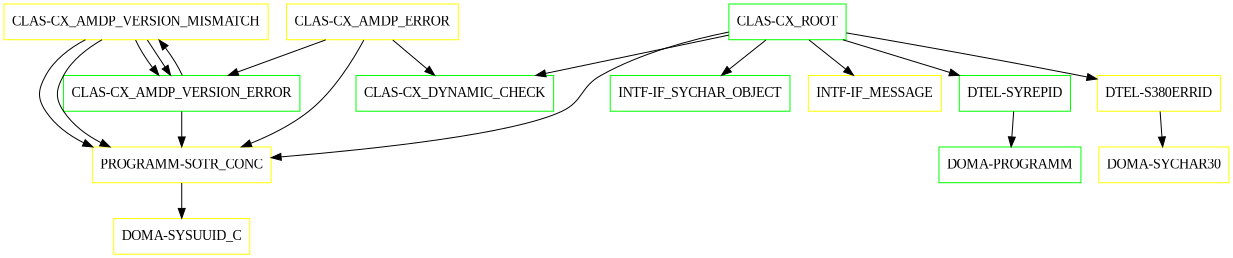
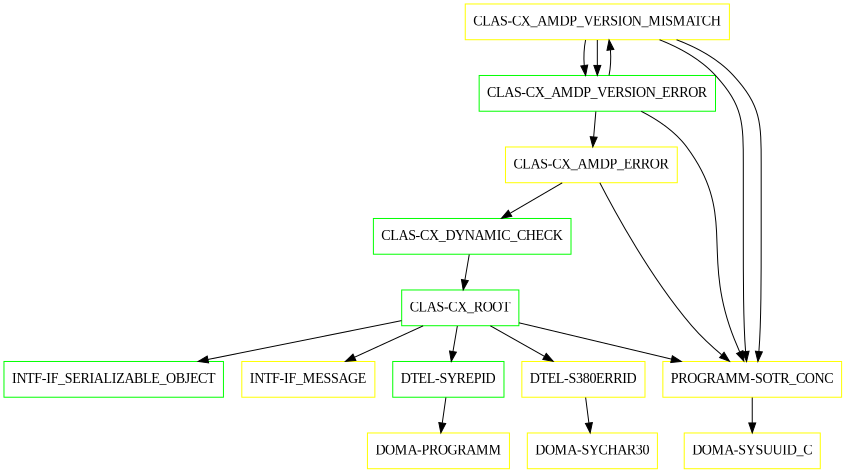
edge "CLAS-CX_AMDP_ERROR" -> "CLAS-CX_AMDP_VERSION_ERROR": reversed
edge "CLAS-CX_ROOT" -> "CLAS-CX_DYNAMIC_CHECK": reversed
node "INTF-IF_SYCHAR_OBJECT": label "INTF-IF_SYCHAR_OBJECT" -> "INTF-IF_SERIALIZABLE_OBJECT"
node "DOMA-PROGRAMM": color green -> yellow
